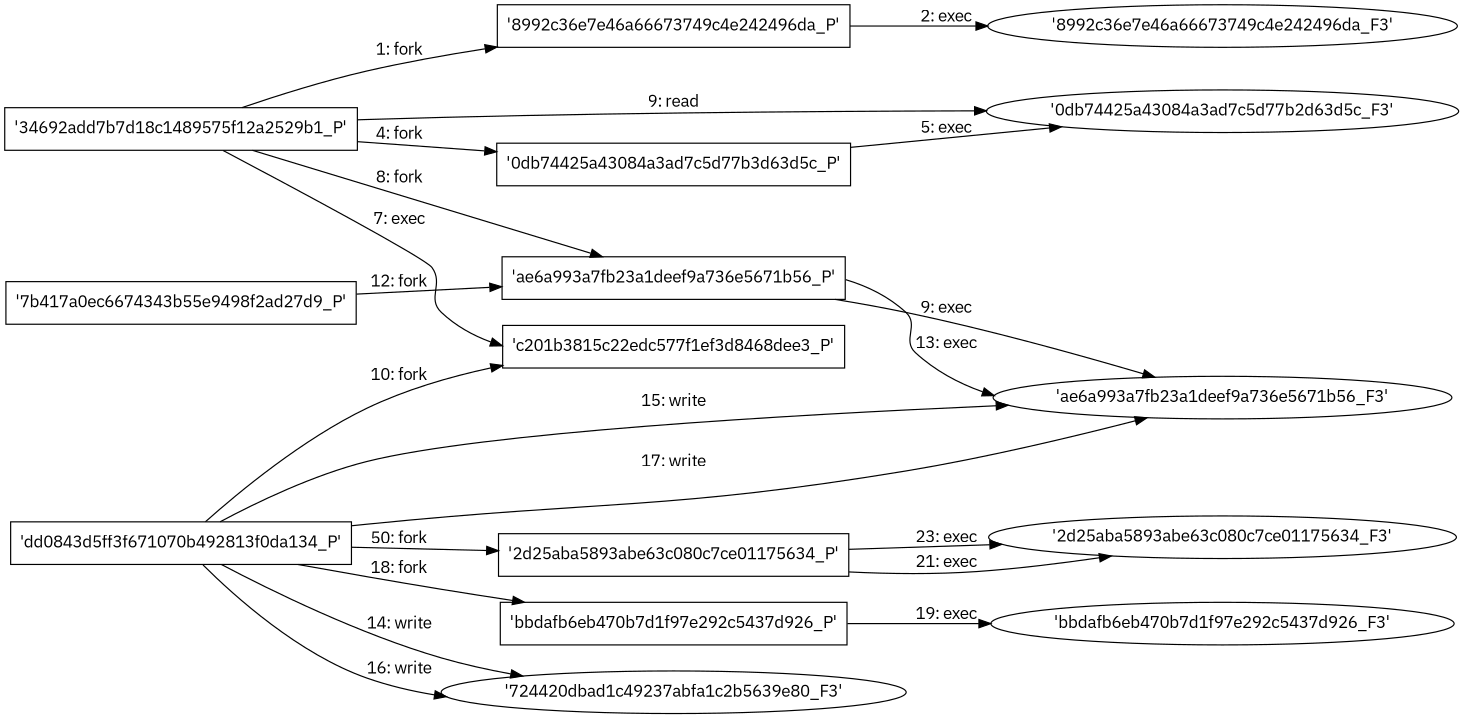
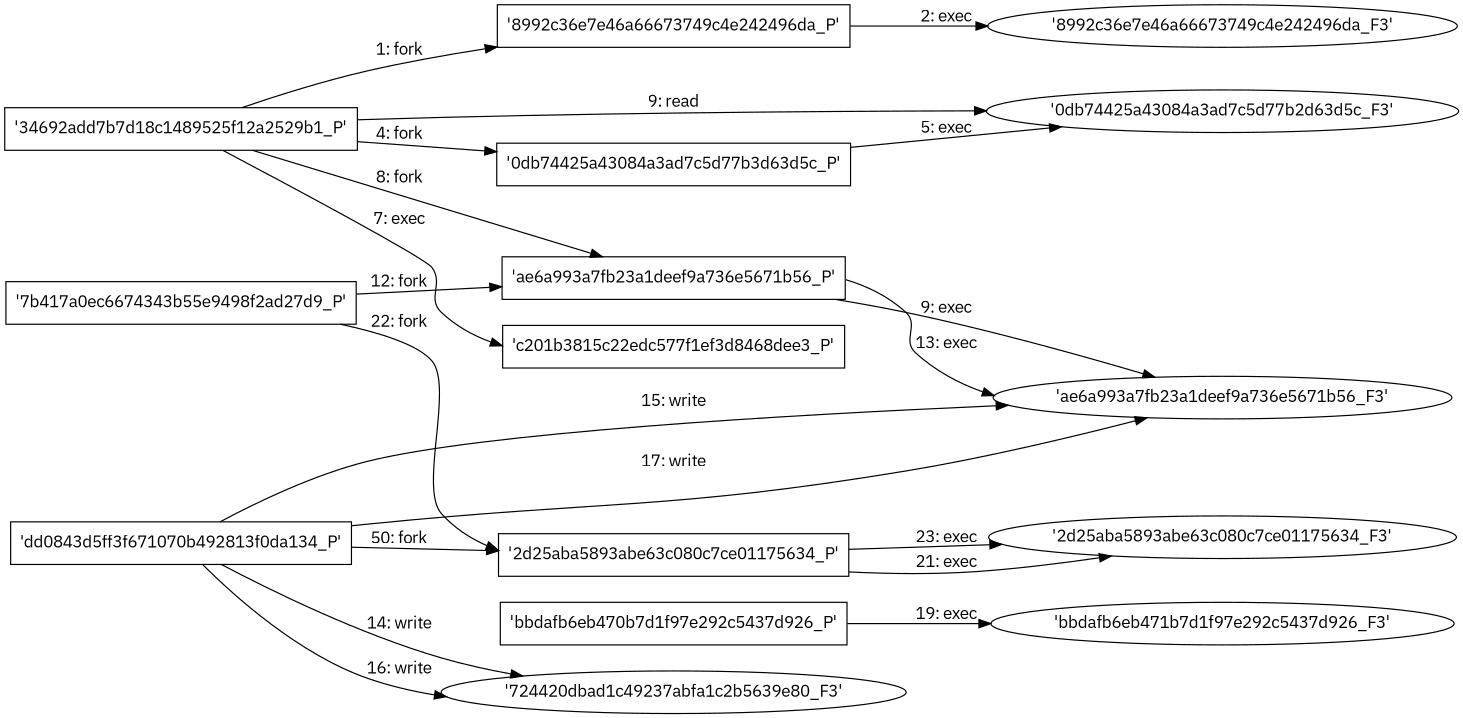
node "'34692add7b7d18c1489575f12a2529b1_P'": label "'34692add7b7d18c1489575f12a2529b1_P'" -> "'34692add7b7d18c1489525f12a2529b1_P'"
edge "'7b417a0ec6674343b55e9498f2ad27d9_P'" -> "'2d25aba5893abe63c080c7ce01175634_P'": added, label "22: fork"
edge "'dd0843d5ff3f671070b492813f0da134_P'" -> "'c201b3815c22edc577f1ef3d8468dee3_P'": removed, label "10: fork"
edge "'dd0843d5ff3f671070b492813f0da134_P'" -> "'bbdafb6eb470b7d1f97e292c5437d926_P'": removed, label "18: fork"
node "'bbdafb6eb470b7d1f97e292c5437d926_F3'": label "'bbdafb6eb470b7d1f97e292c5437d926_F3'" -> "'bbdafb6eb471b7d1f97e292c5437d926_F3'"
